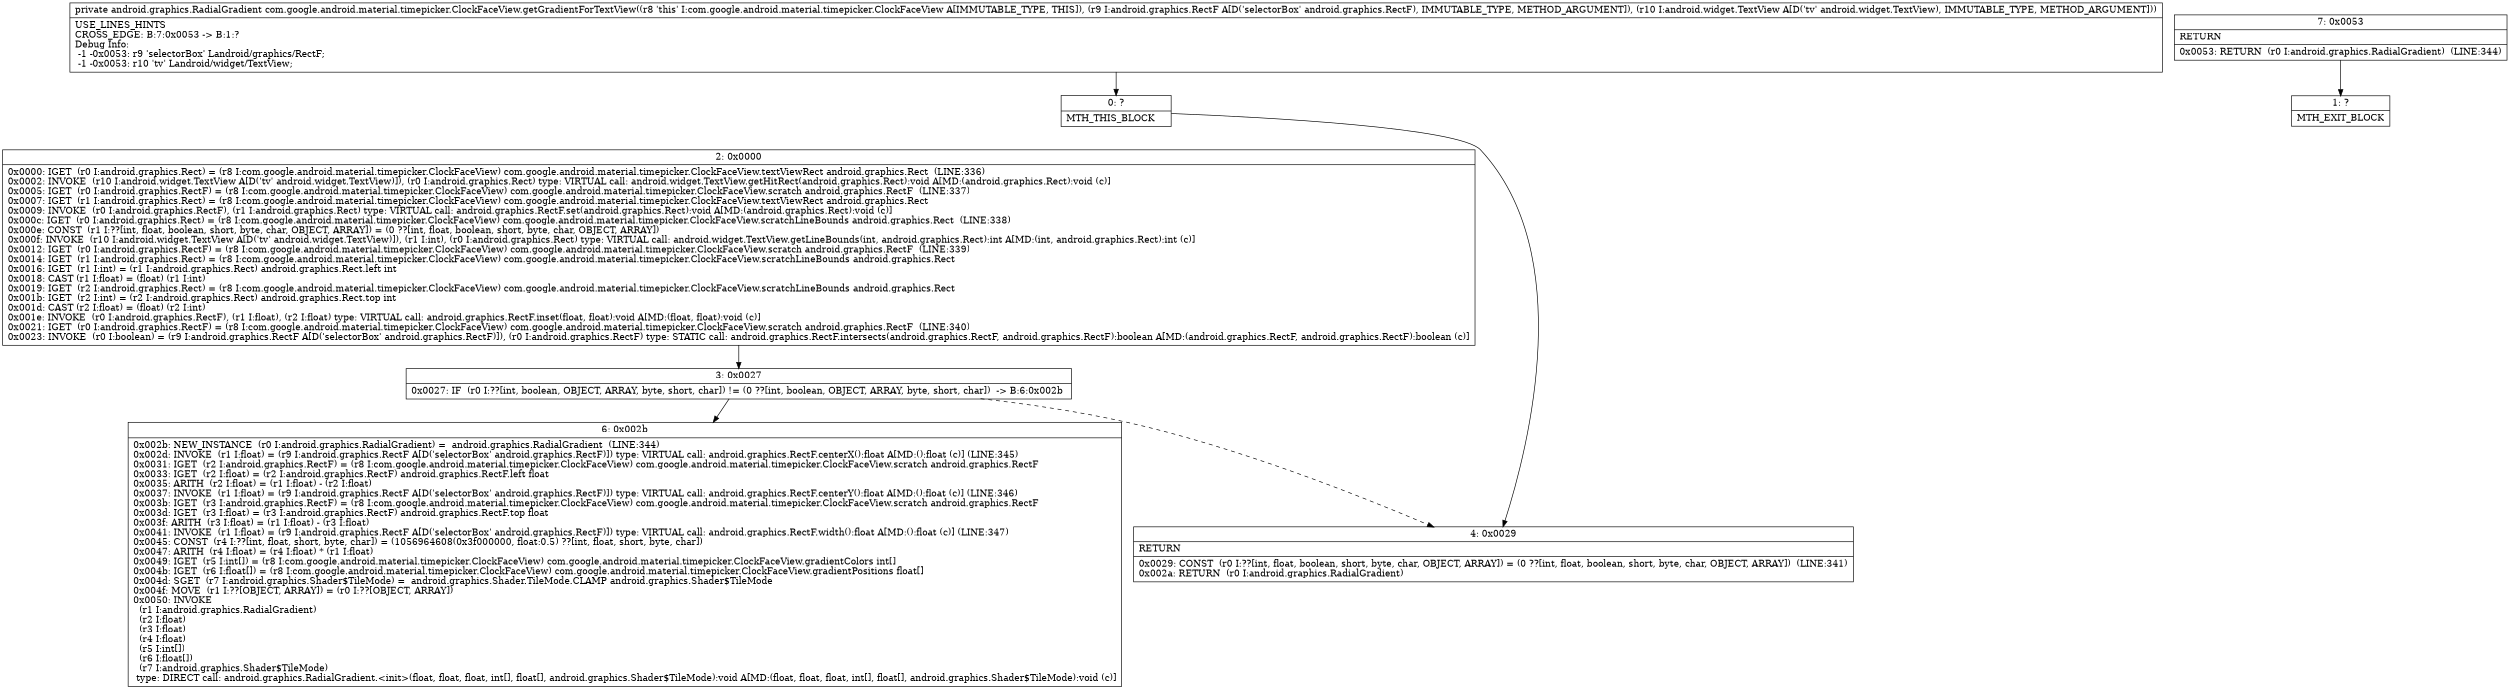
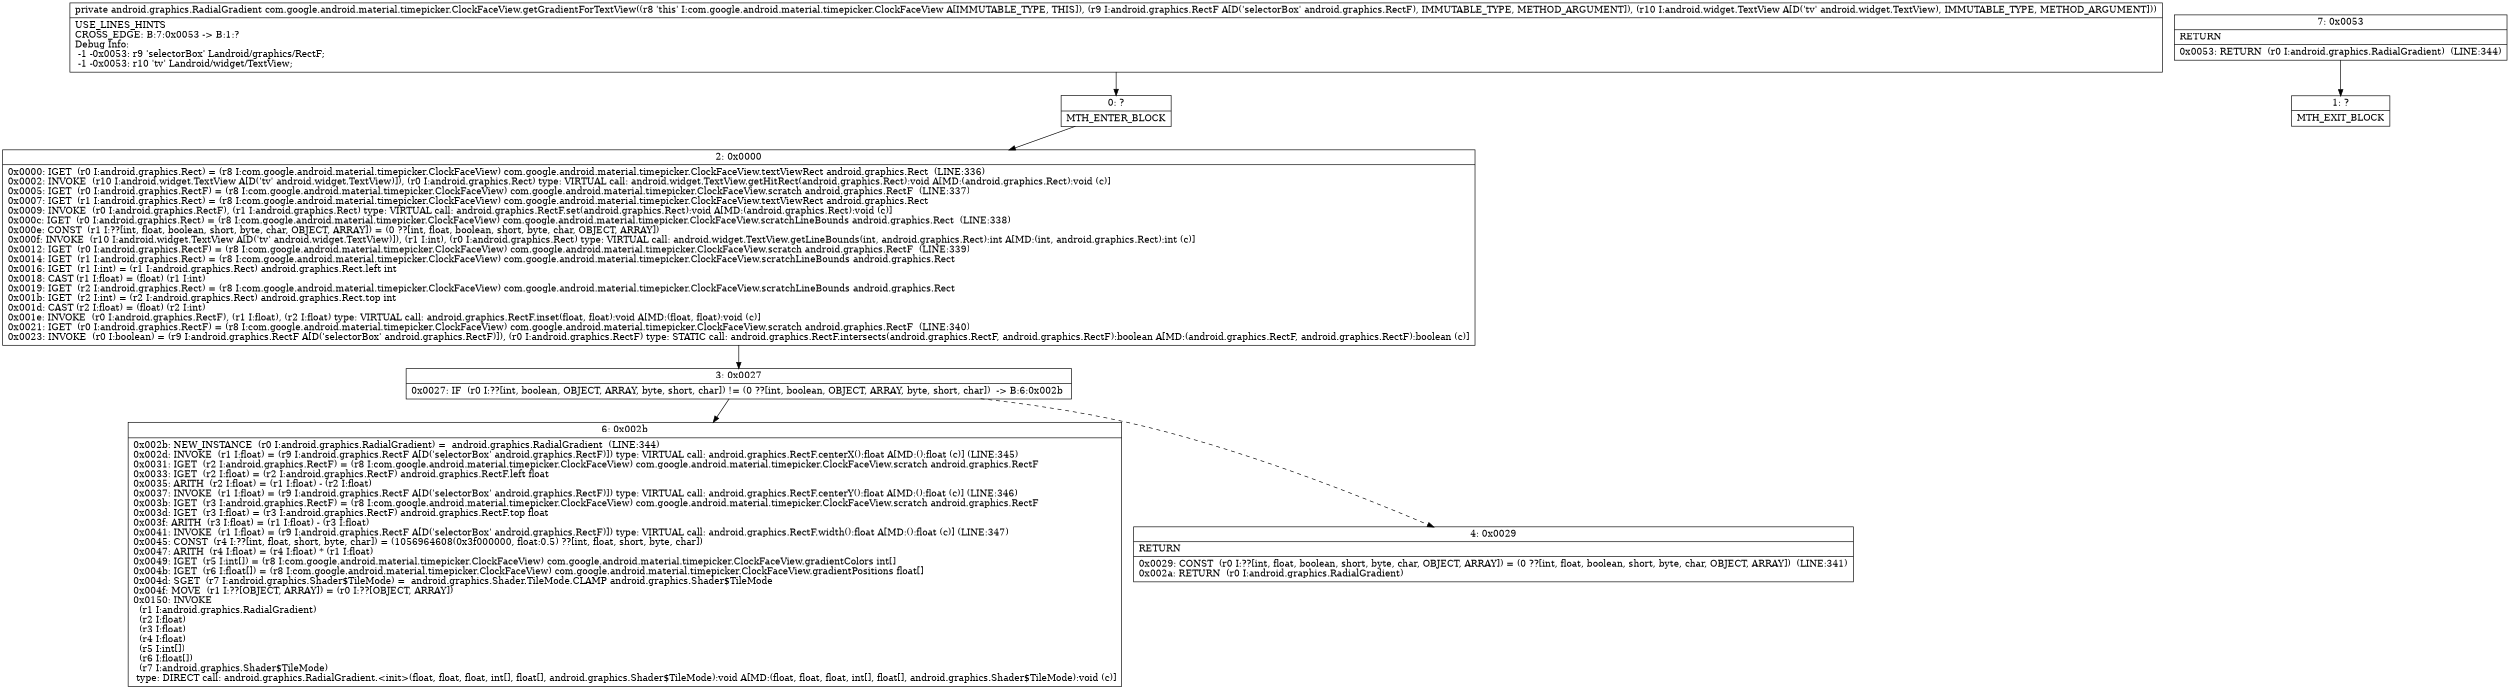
node "0: ?": text "MTH_THIS_BLOCK" -> "MTH_ENTER_BLOCK"
edge "0: ?" -> "4: 0x0029": now "0: ?" -> "2: 0x0000"
node "6: 0x002b": text "0x0050: INVOKE" -> "0x0150: INVOKE"
